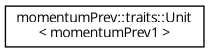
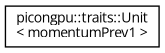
node "momentumPrev::traits::Unit < momentumPrev1 >": label "momentumPrev::traits::Unit < momentumPrev1 >" -> "picongpu::traits::Unit < momentumPrev1 >"
